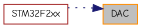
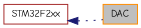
edge "STM32F2xx" -> "DAC": reversed
